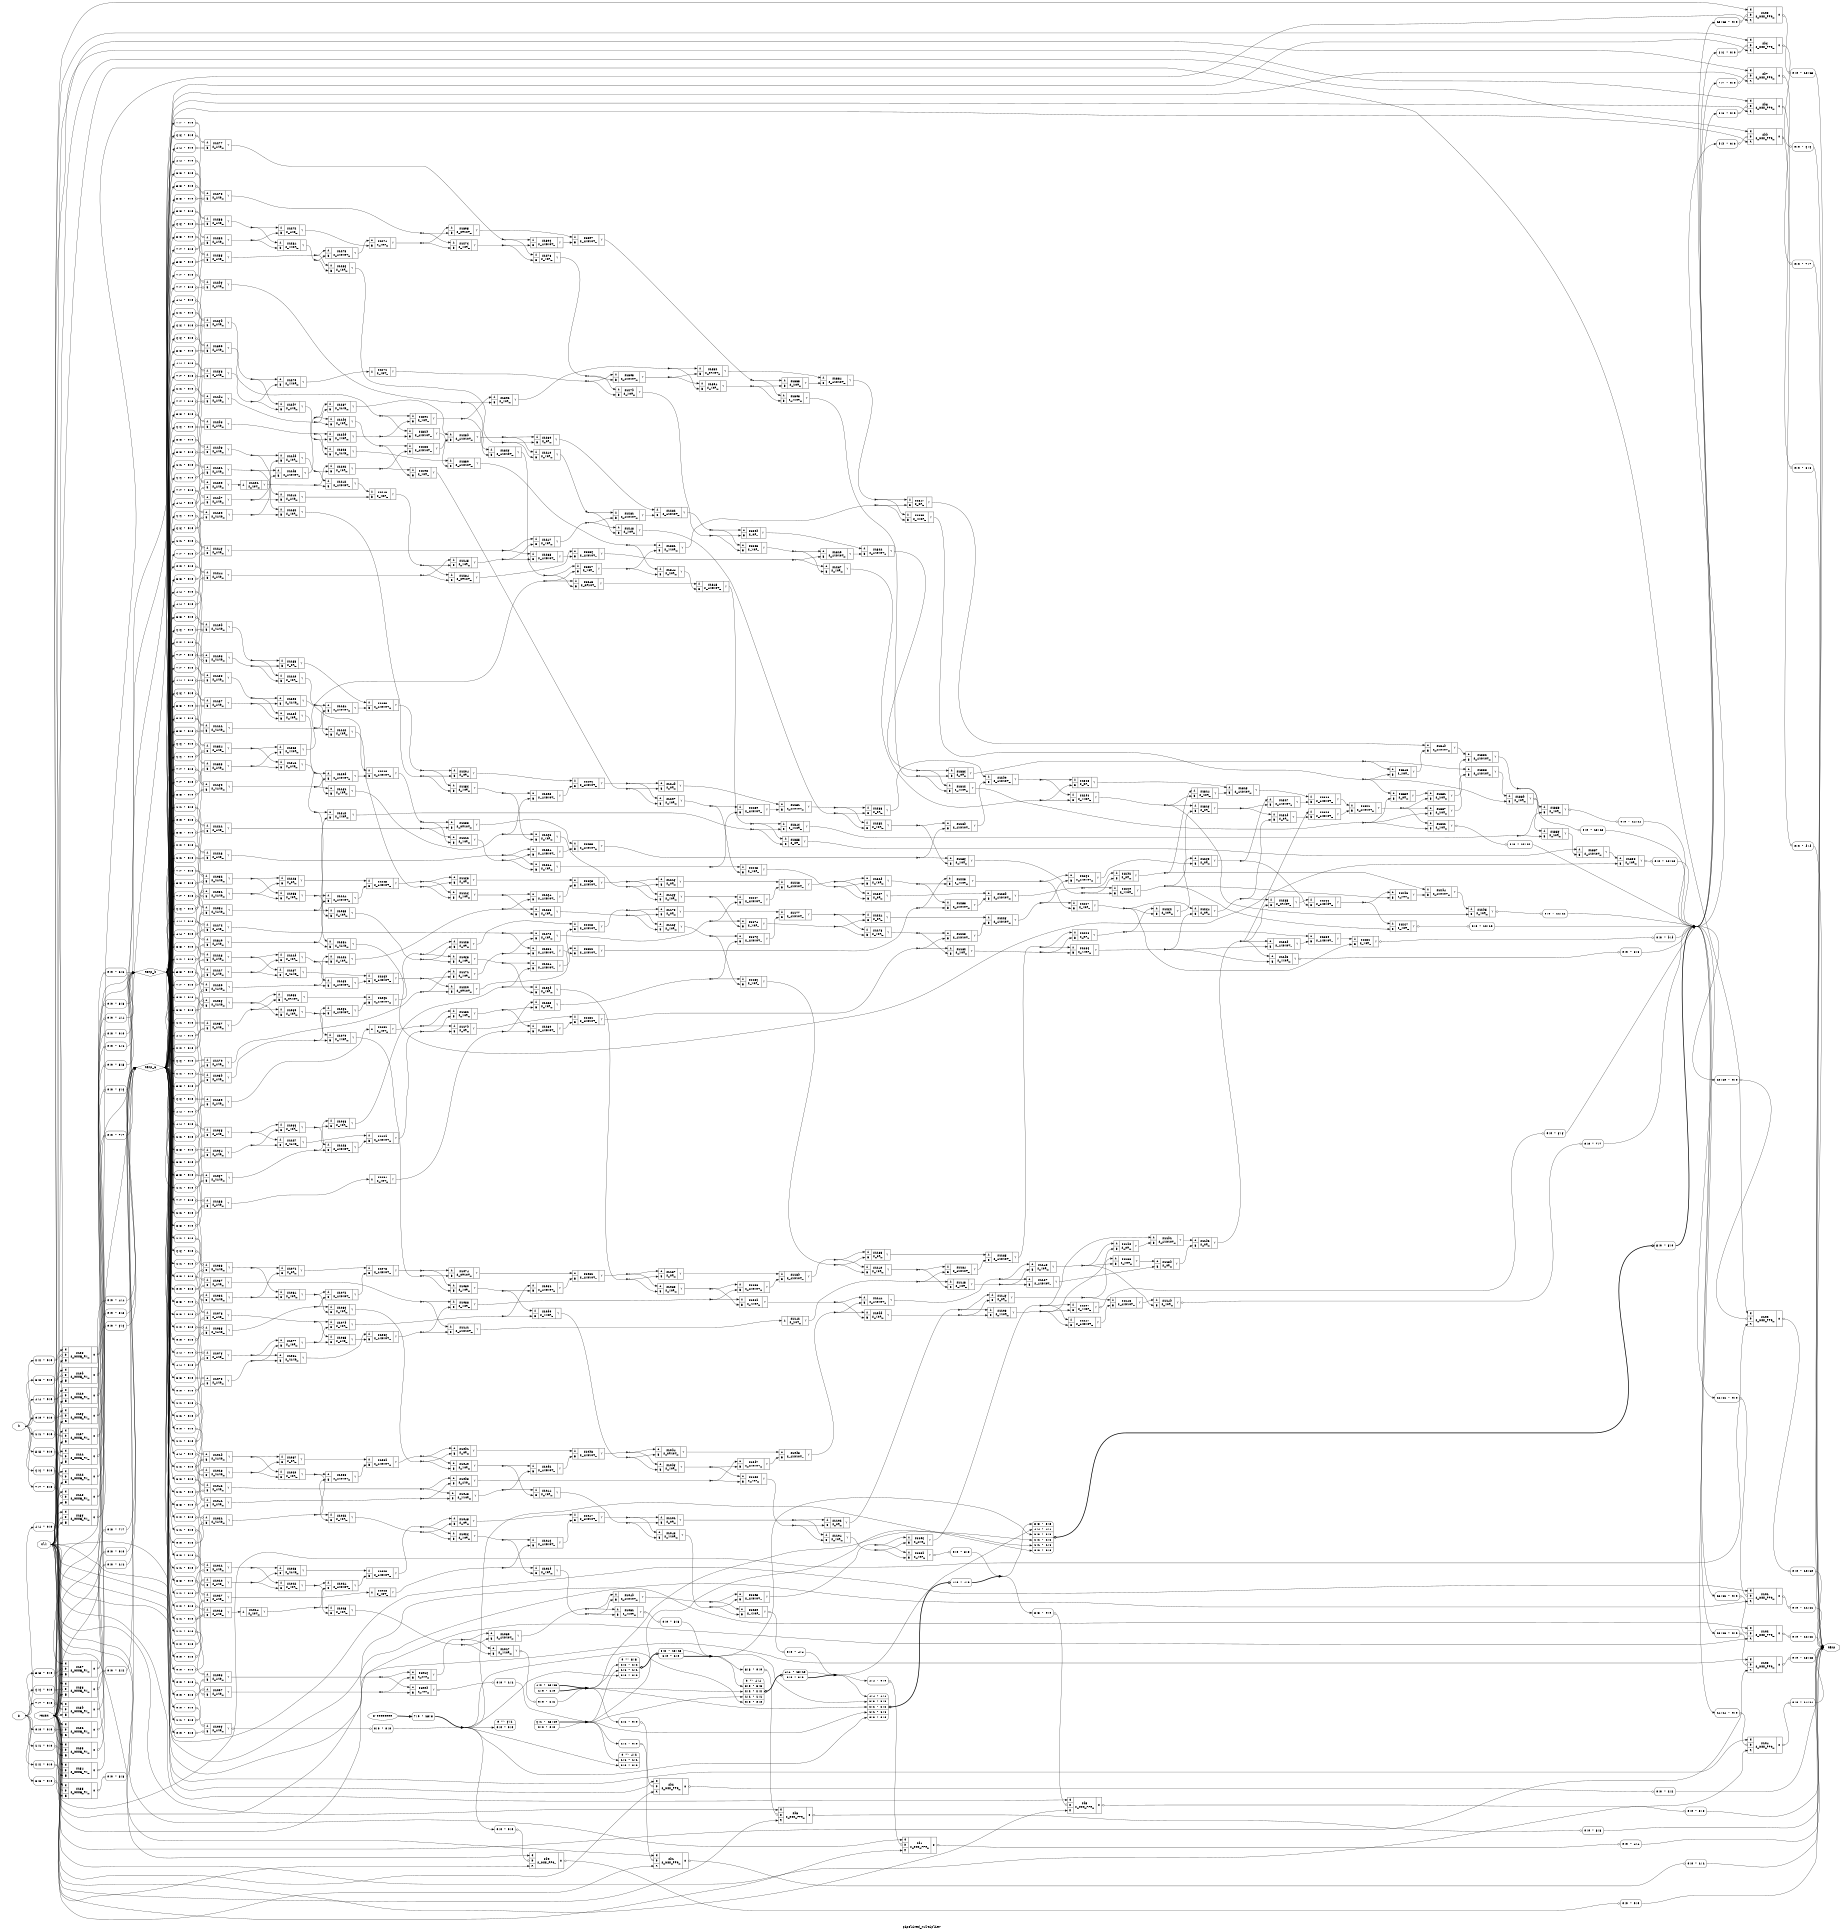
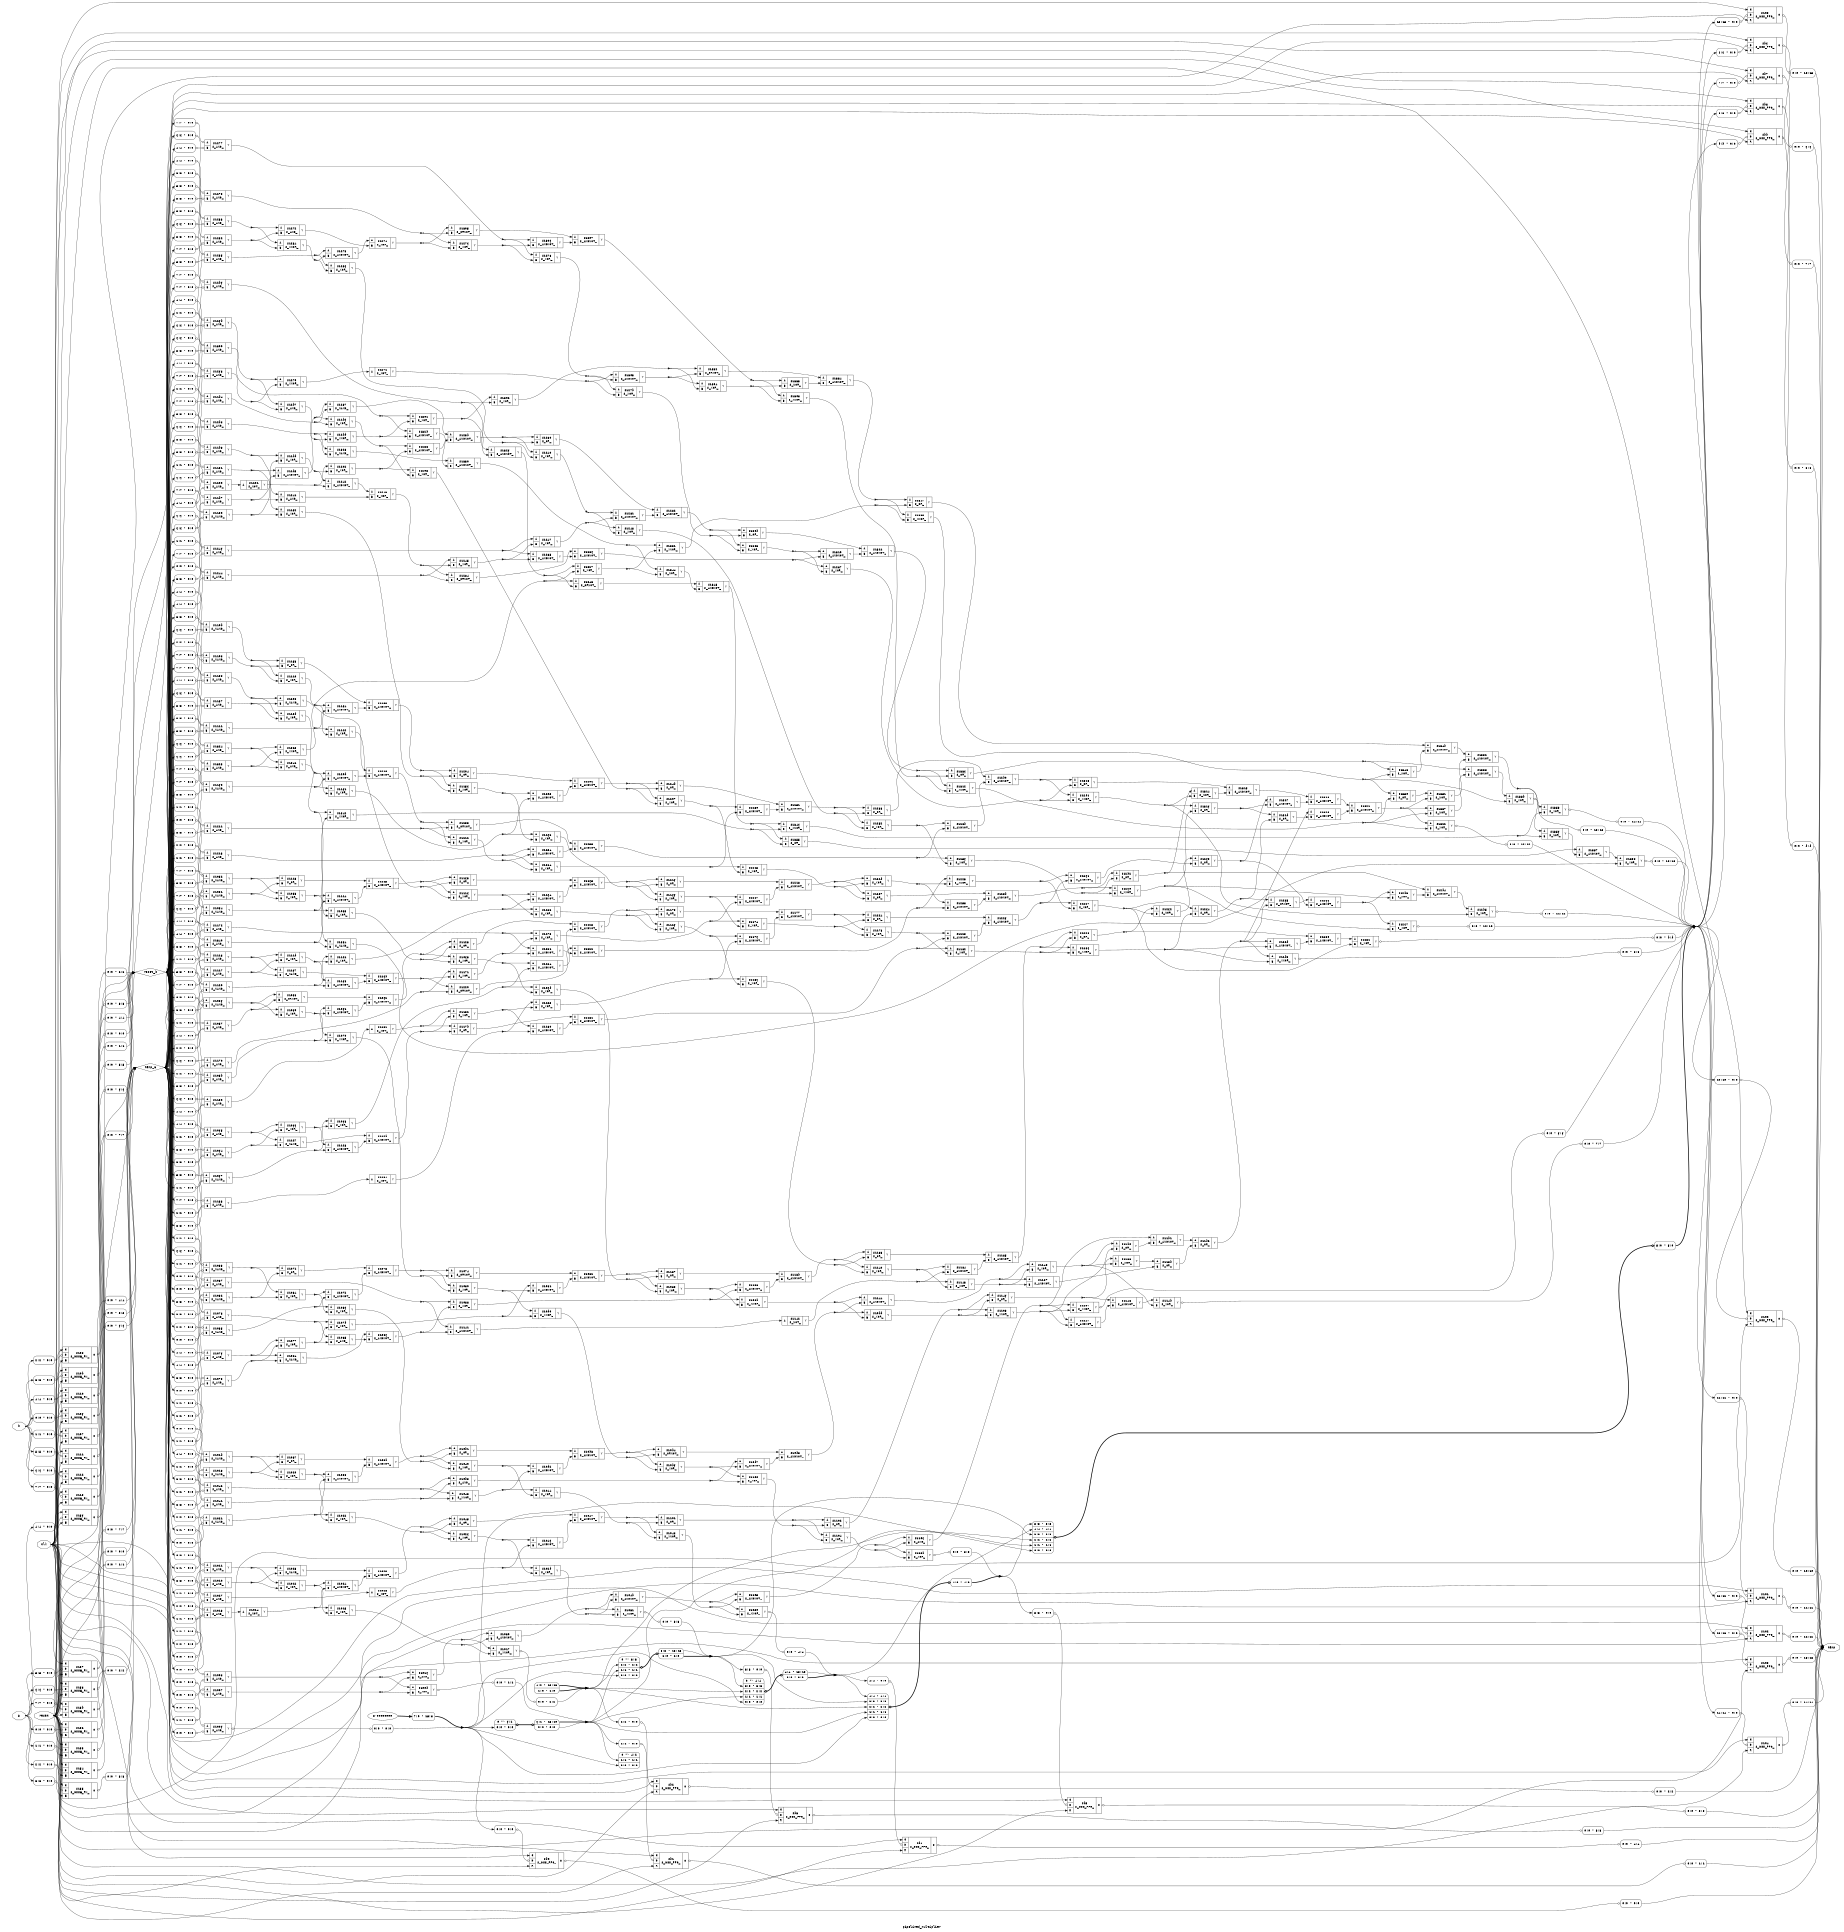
node "temp_b": label "temp_b" -> "reset_b"
edge "0 -> 6:1" -- "6:1 - 15:10": added
